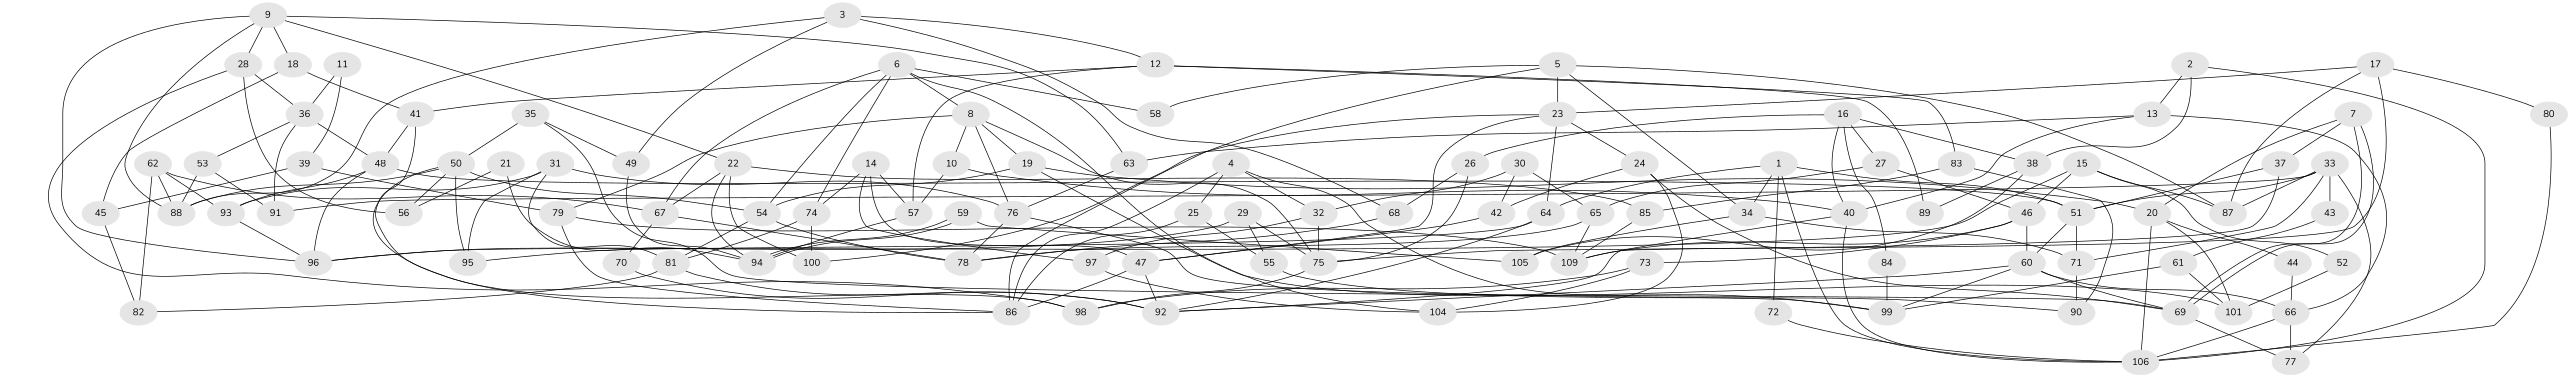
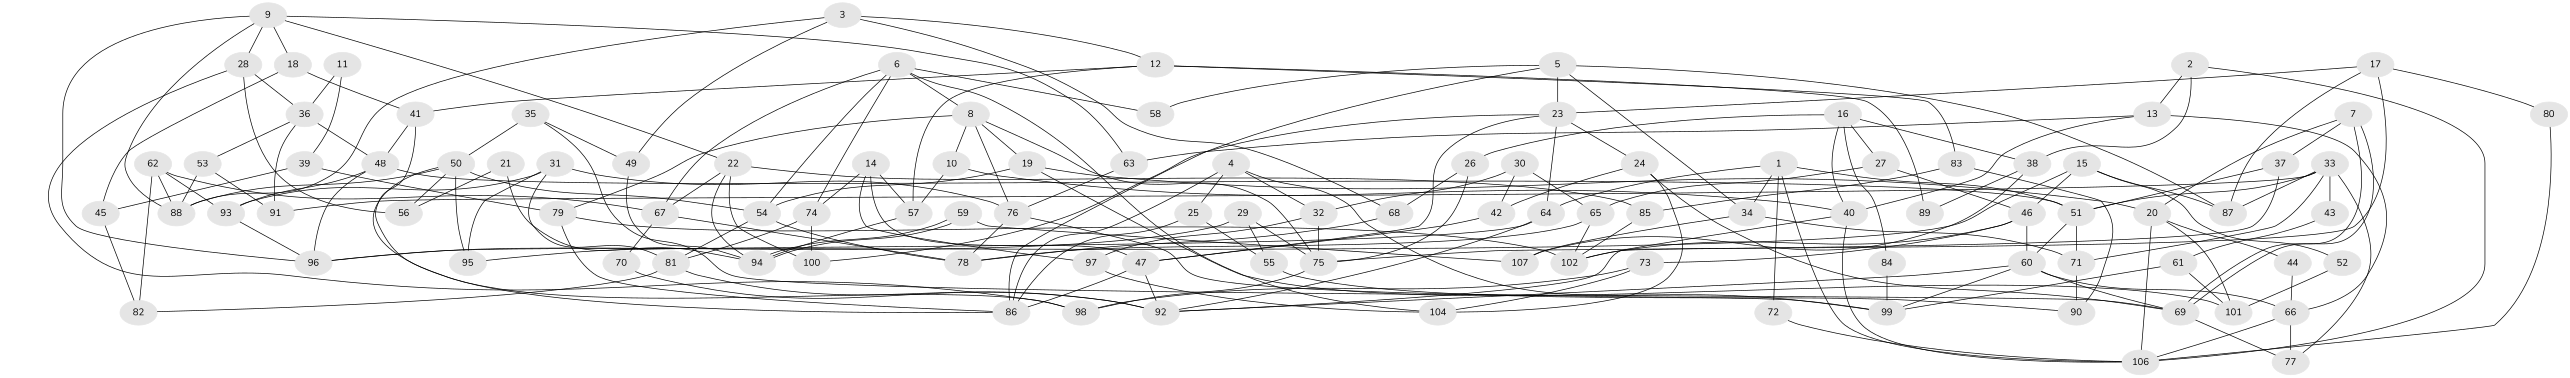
node "105": label "105" -> "107"
node "109": label "109" -> "102"
